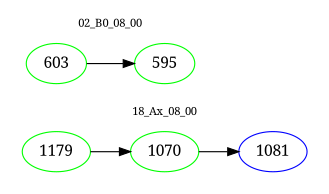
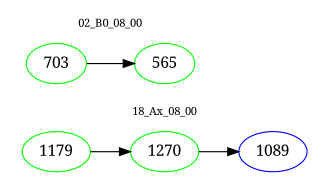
node "603": label "603" -> "703"
node "595": label "595" -> "565"
node "1070": label "1070" -> "1270"
node "1081": label "1081" -> "1089"
